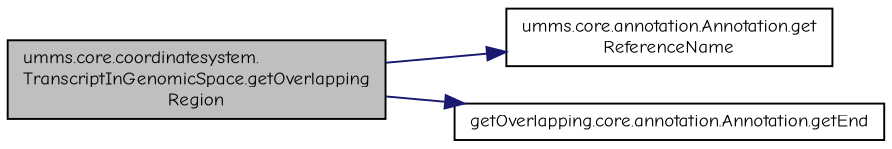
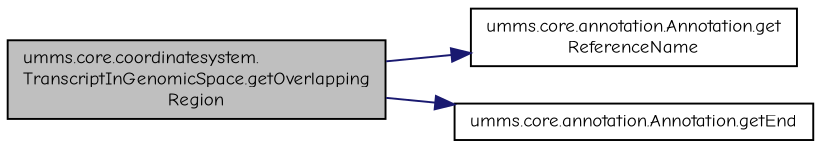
node "getOverlapping.core.annotation.Annotation.getEnd": label "getOverlapping.core.annotation.Annotation.getEnd" -> "umms.core.annotation.Annotation.getEnd"
